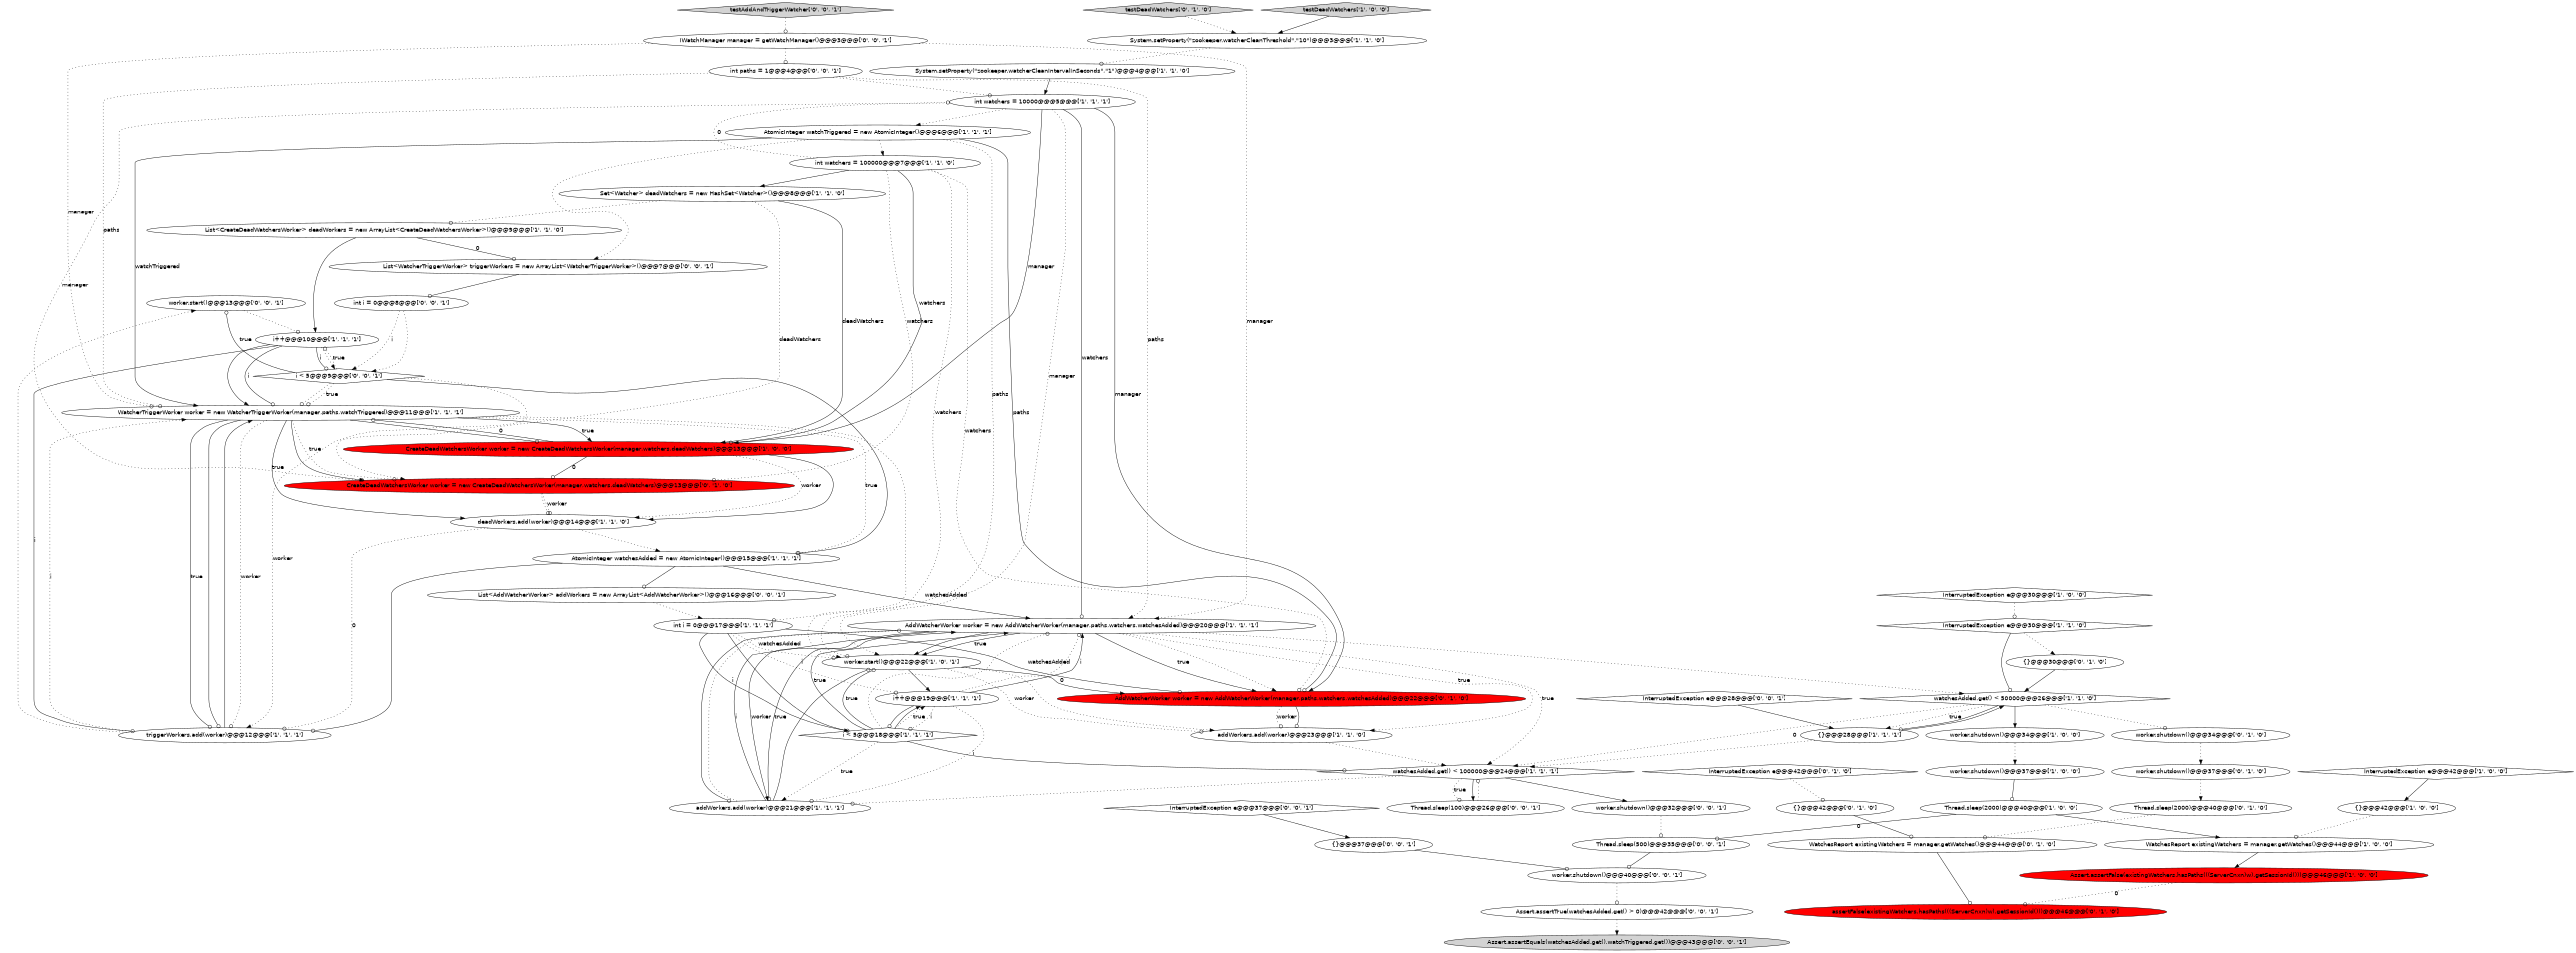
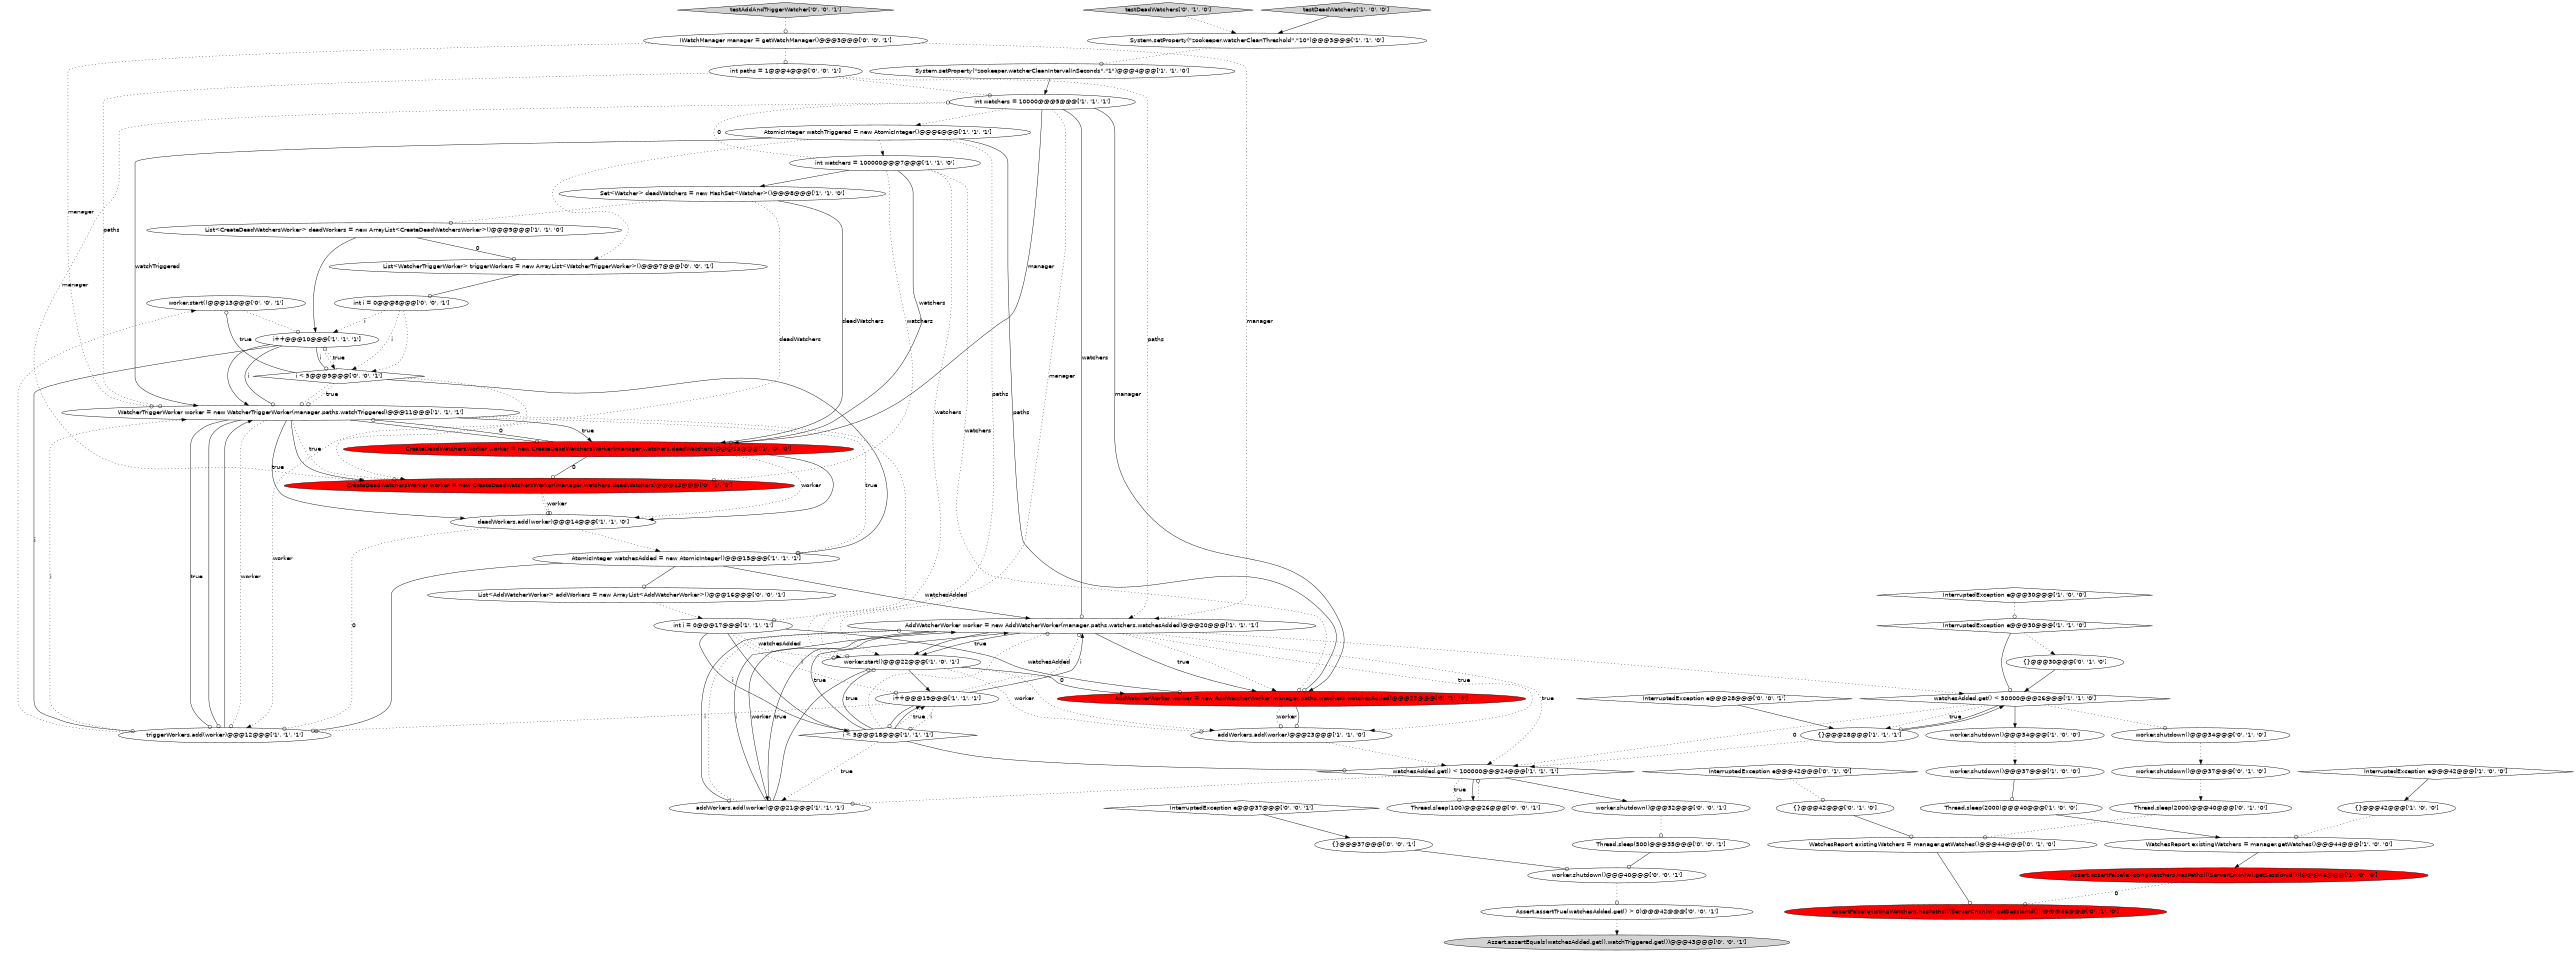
edge "int i = 0@@@8@@@['0', '0', '1']" -> "i++@@@10@@@['1', '1', '1']": added, label "i"
edge "i++@@@19@@@['1', '1', '1']" -> "addWorkers.add(worker)@@@21@@@['1', '1', '1']": now "i++@@@19@@@['1', '1', '1']" -> "triggerWorkers.add(worker)@@@12@@@['1', '1', '1']"
edge "Thread.sleep(2000)@@@40@@@['1', '0', '0']" -> "Thread.sleep(500)@@@35@@@['0', '0', '1']": removed, label "0"
